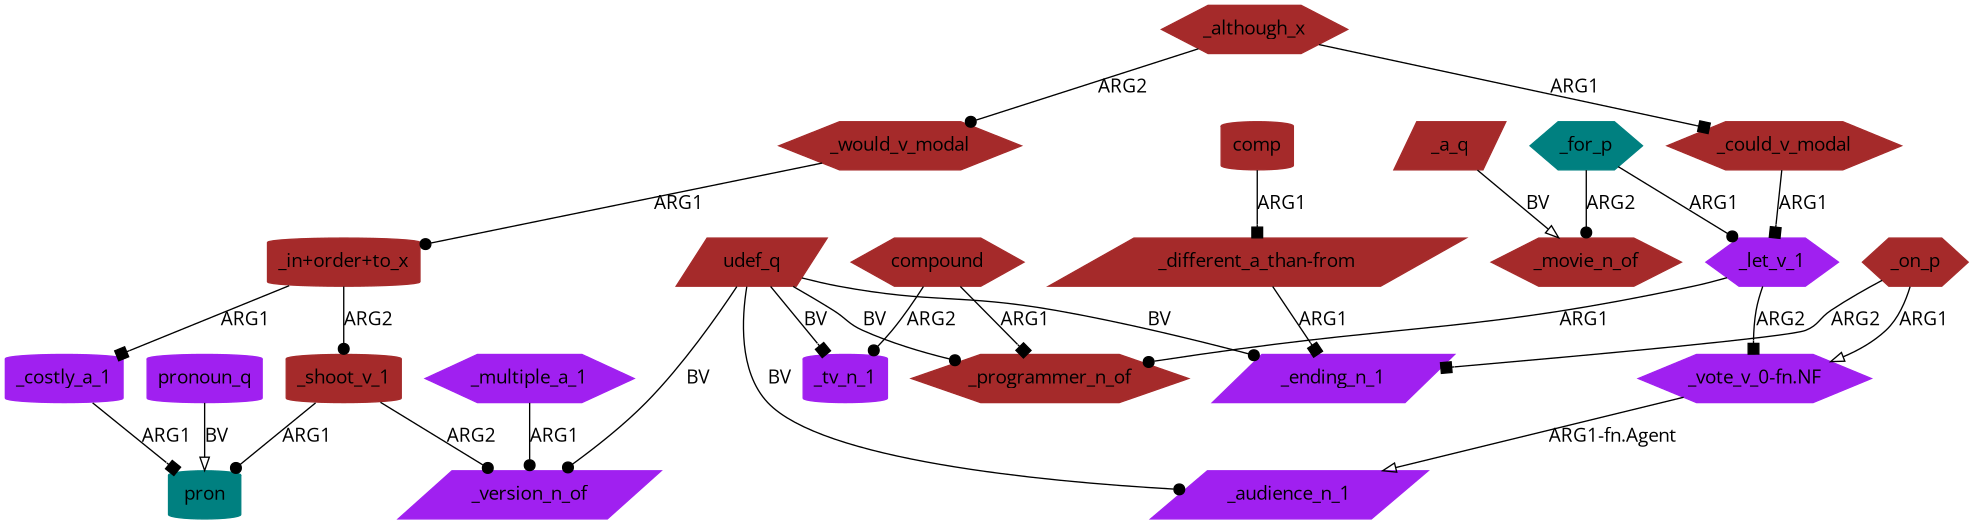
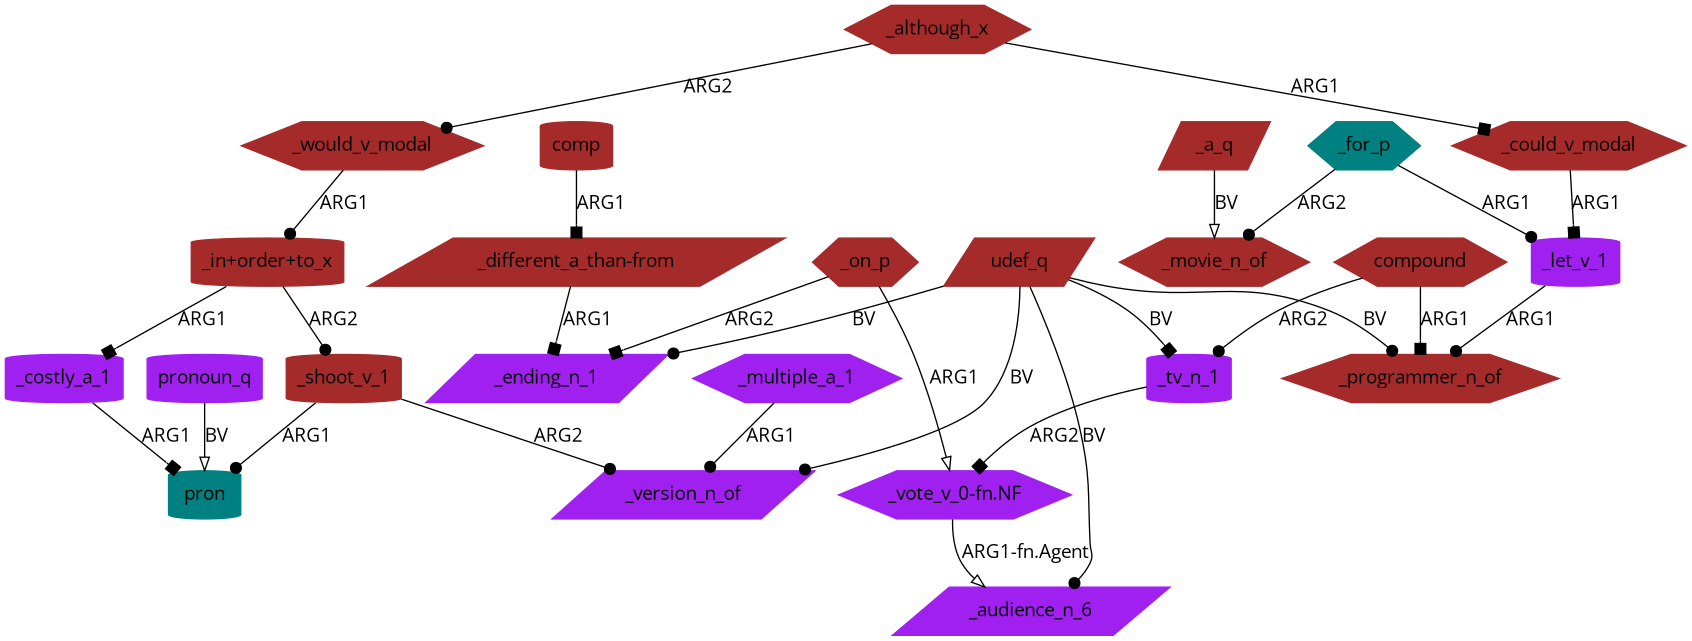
node "_let_v_1": shape hexagon -> cylinder
edge "_let_v_1" -> "_vote_v_0-fn.NF": now "_tv_n_1" -> "_vote_v_0-fn.NF"
node "_audience_n_1": label "_audience_n_1" -> "_audience_n_6"
